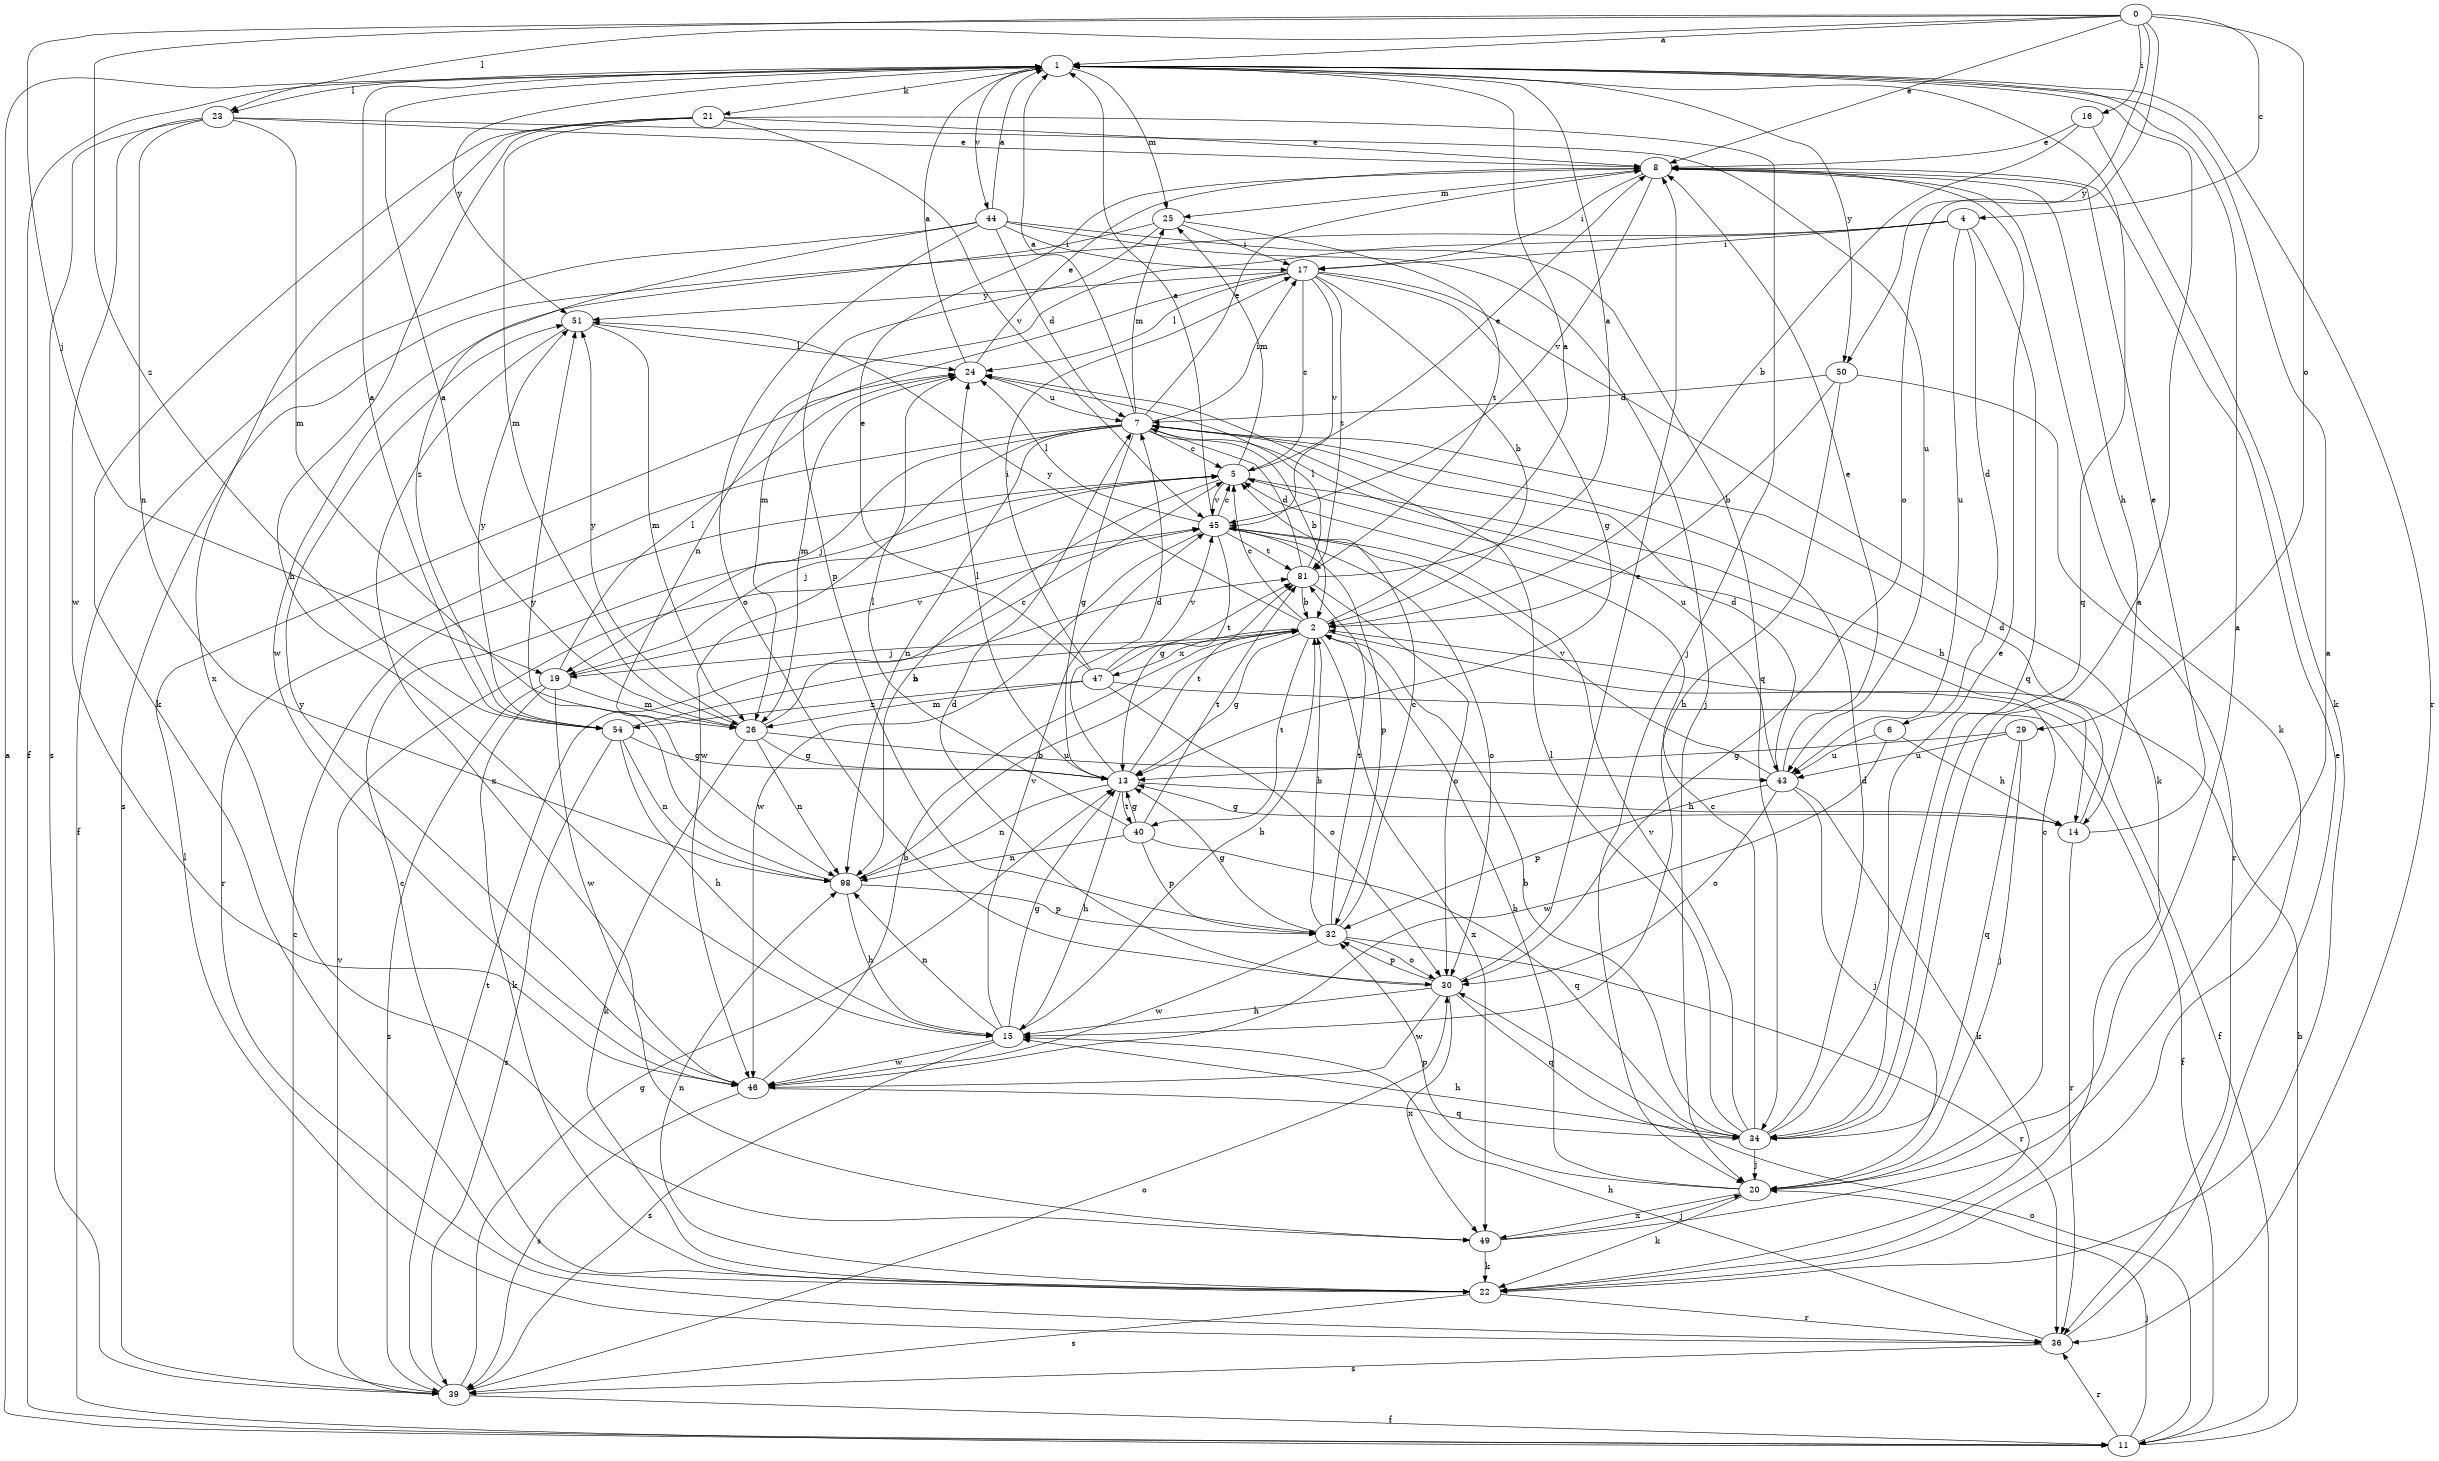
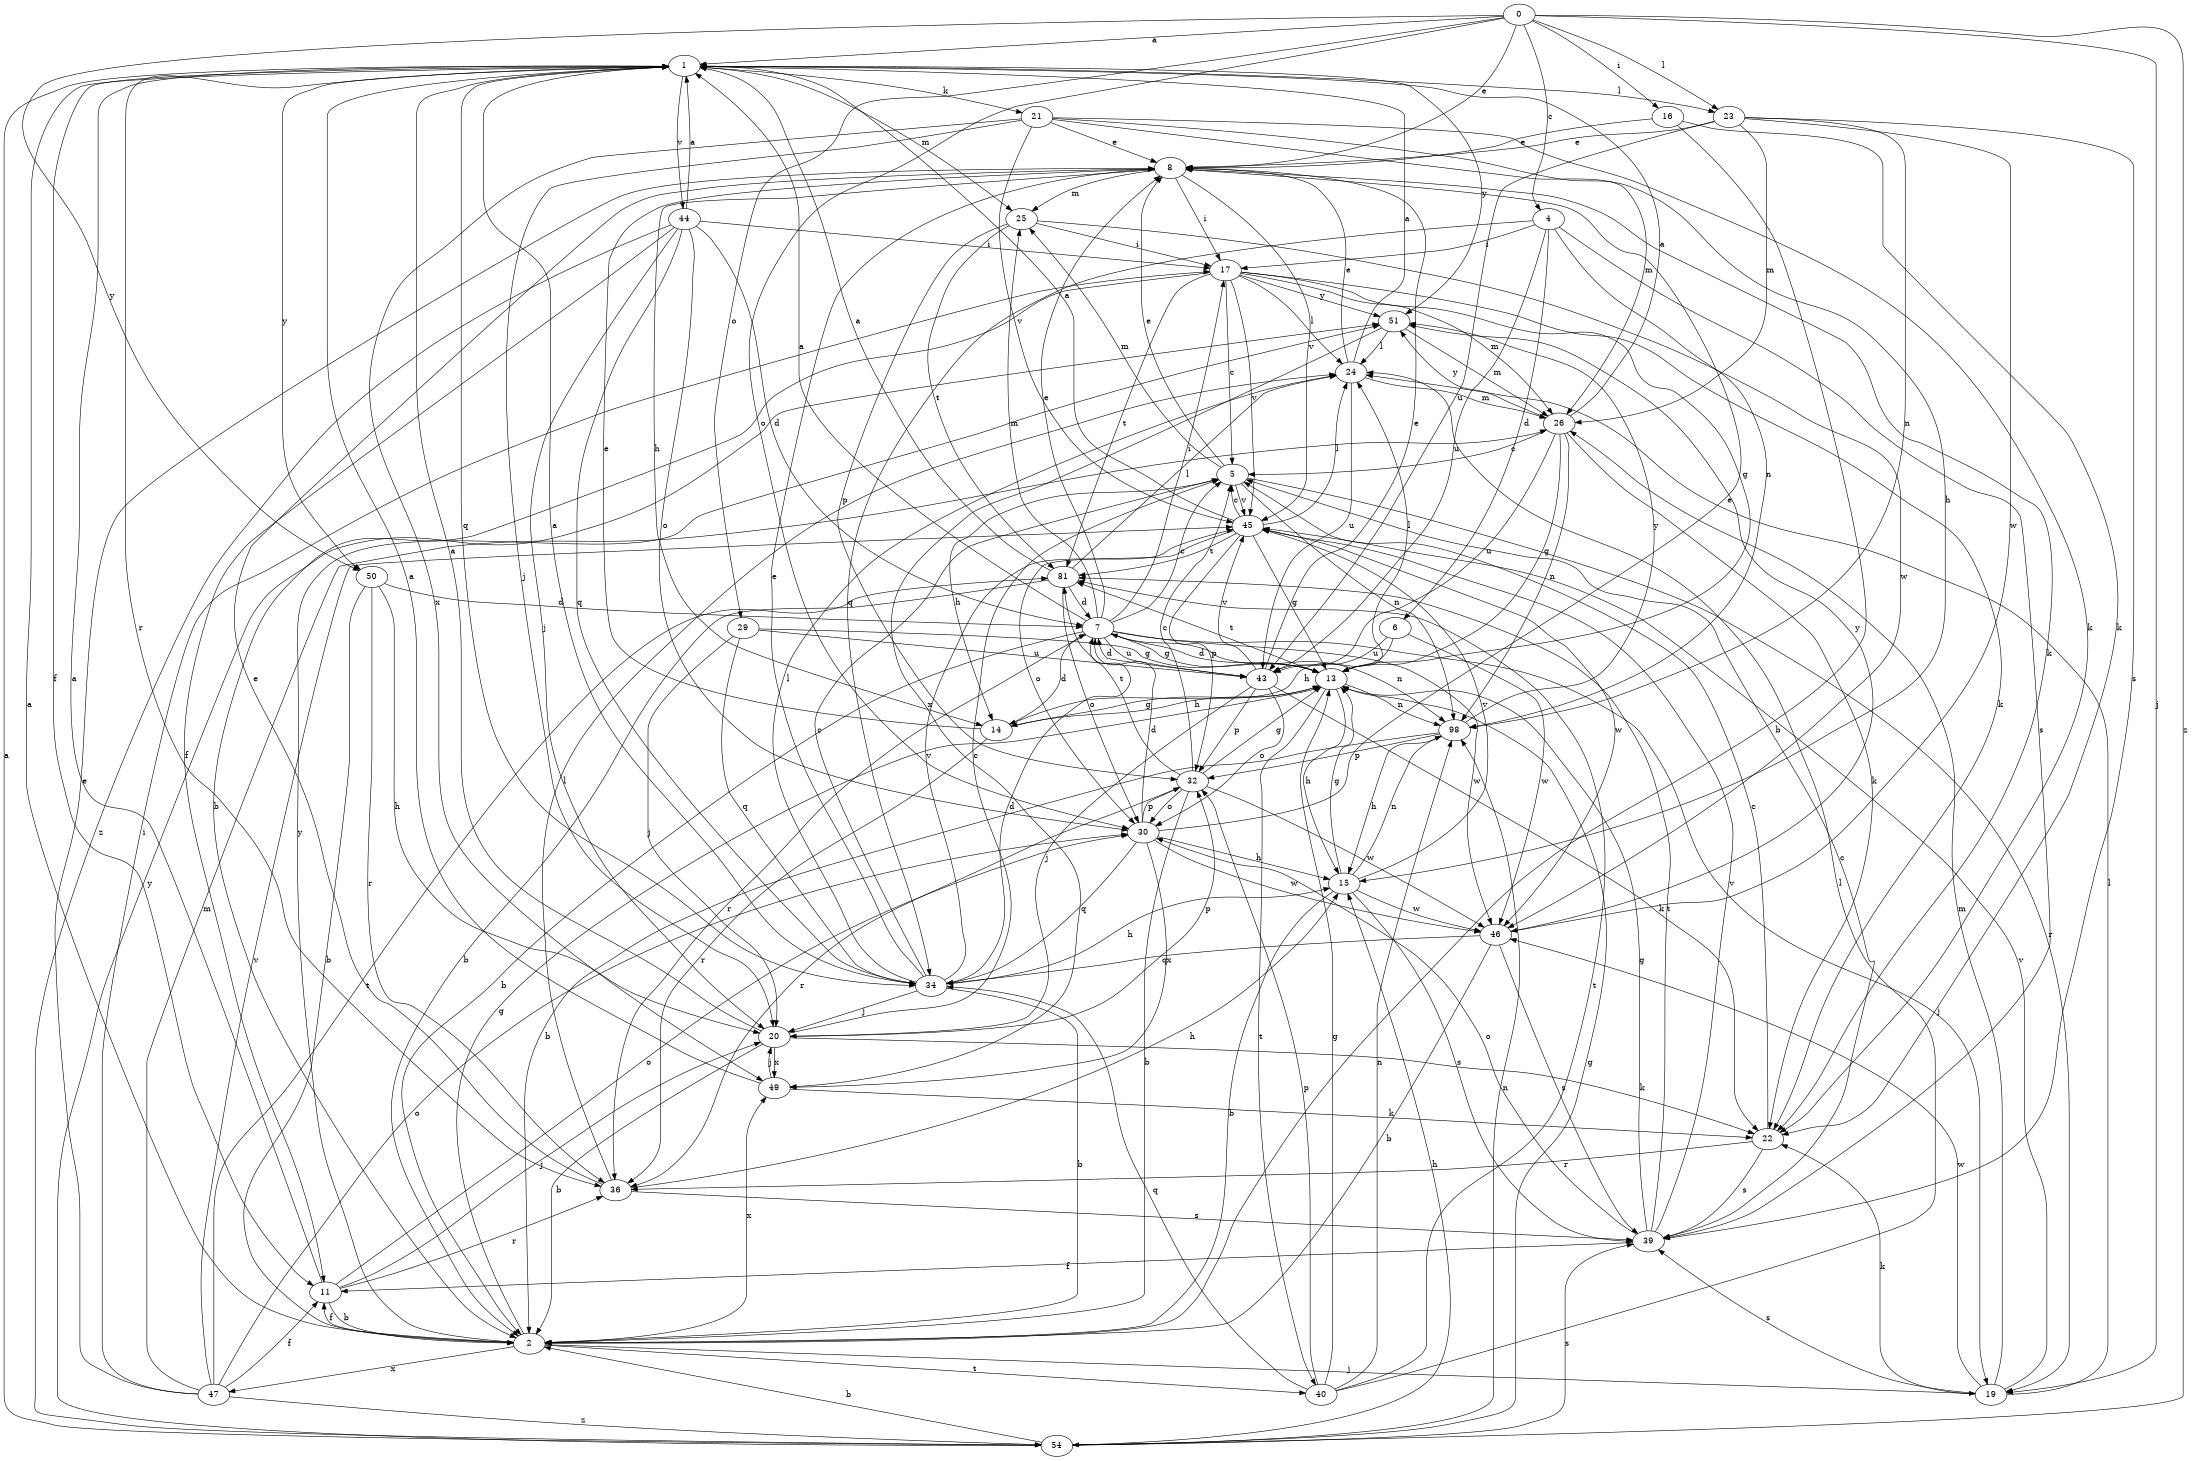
edge "24" -> "7": now "24" -> "43"
edge "2" -> "5": removed, label "c"
edge "5" -> "19": label "j" -> "r"
edge "50" -> "15": now "50" -> "20"
edge "22" -> "98": removed, label "n"
